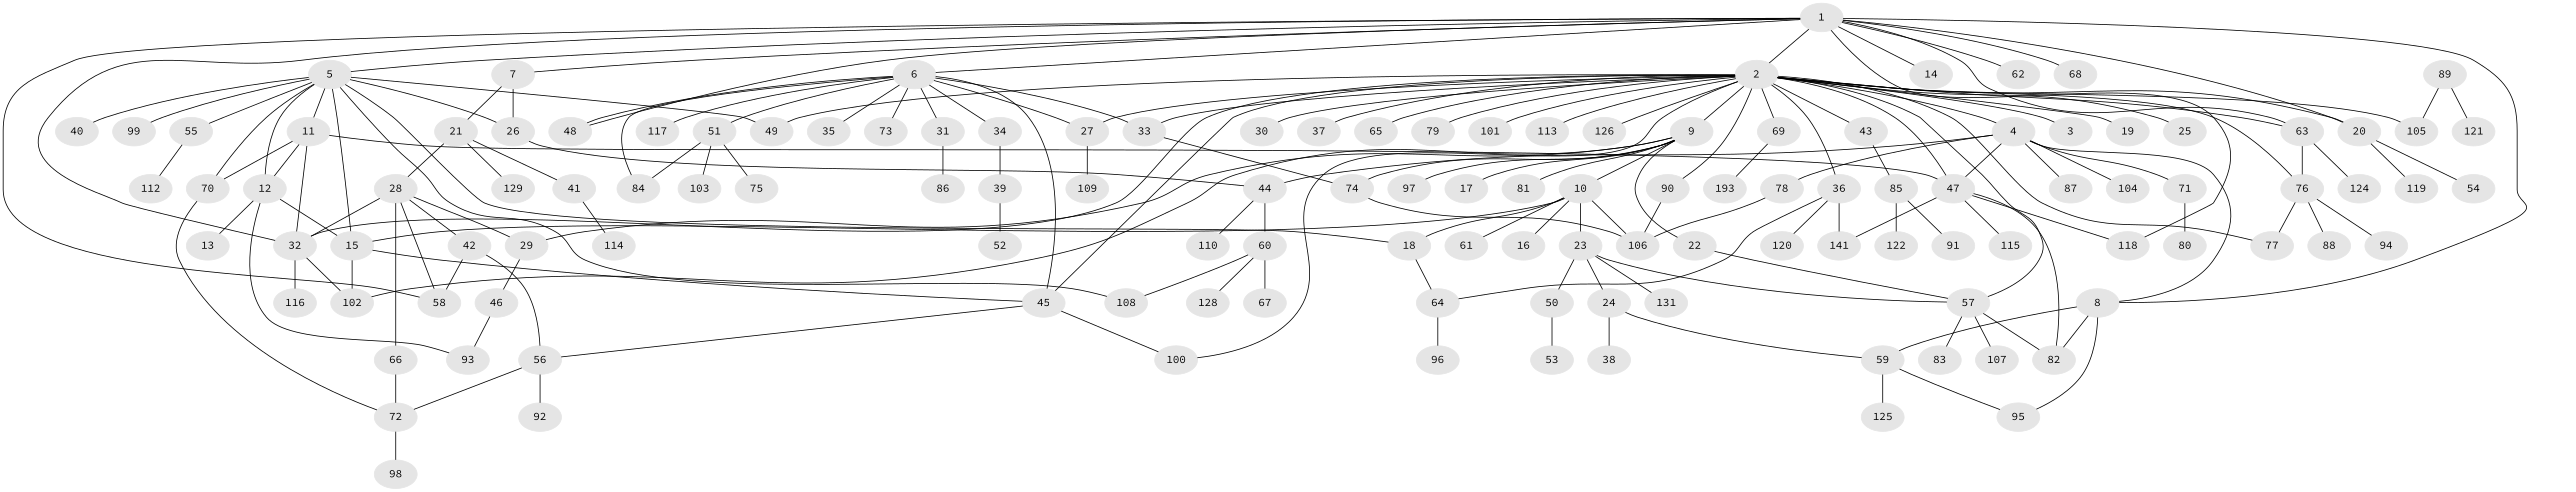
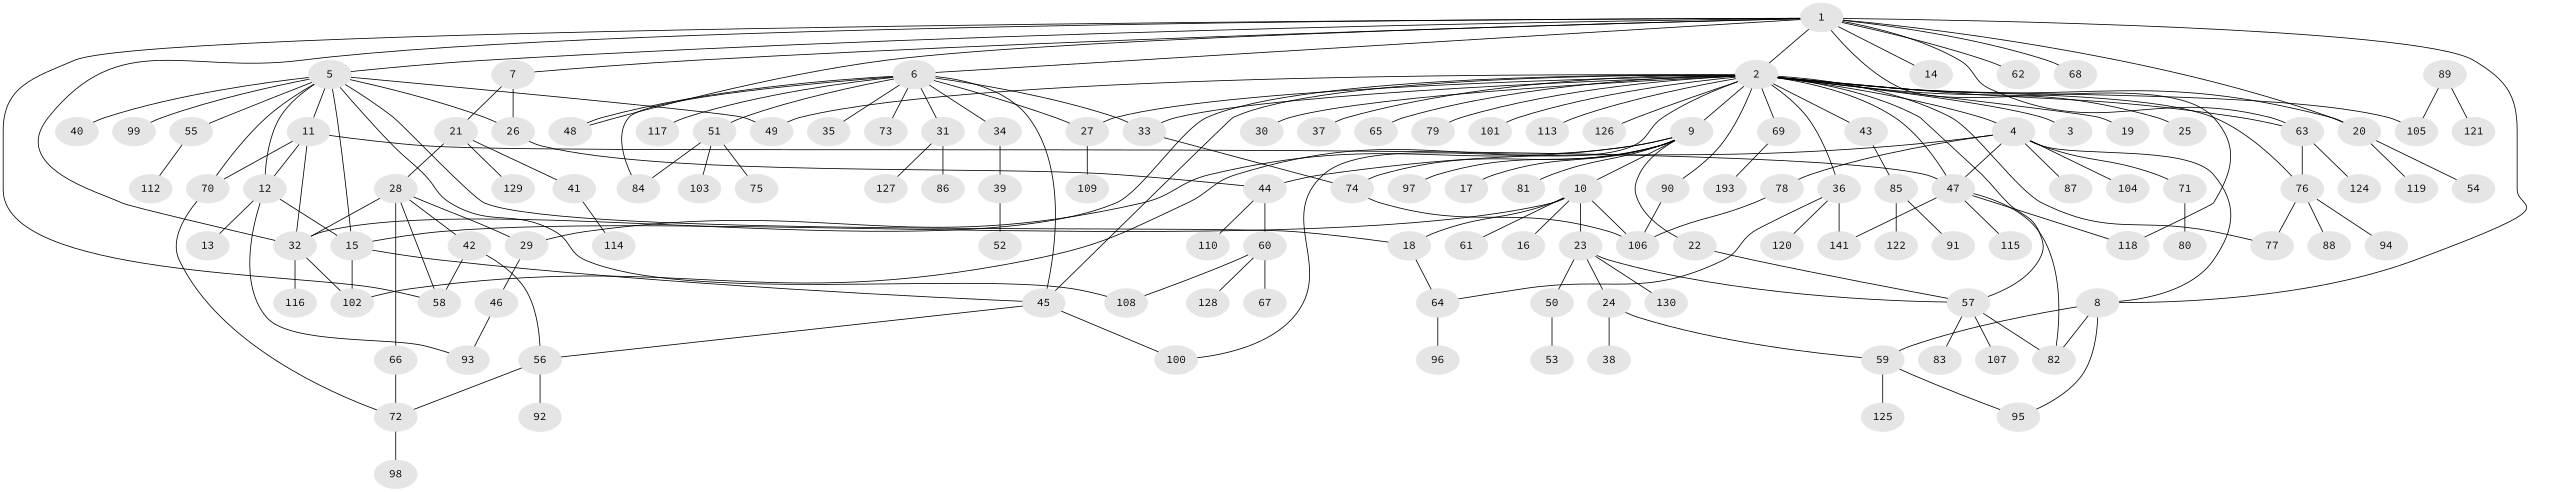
node "127": added
node "131": label "131" -> "130"
